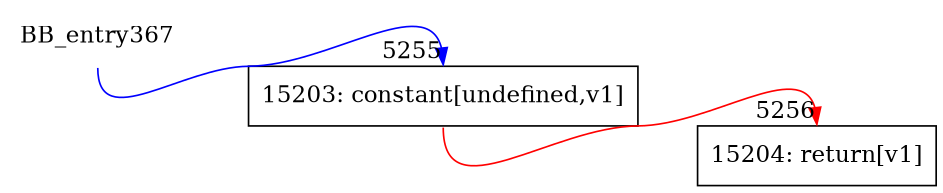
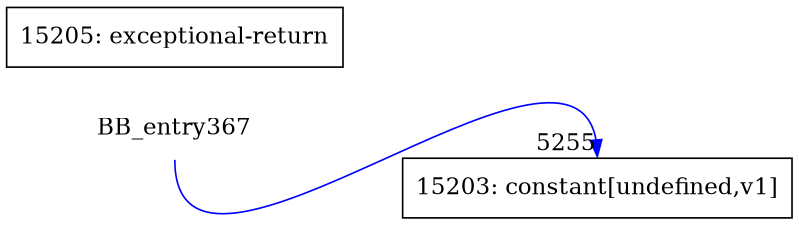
node "15205: exceptional-return": added
node "15204: return[v1]": removed
